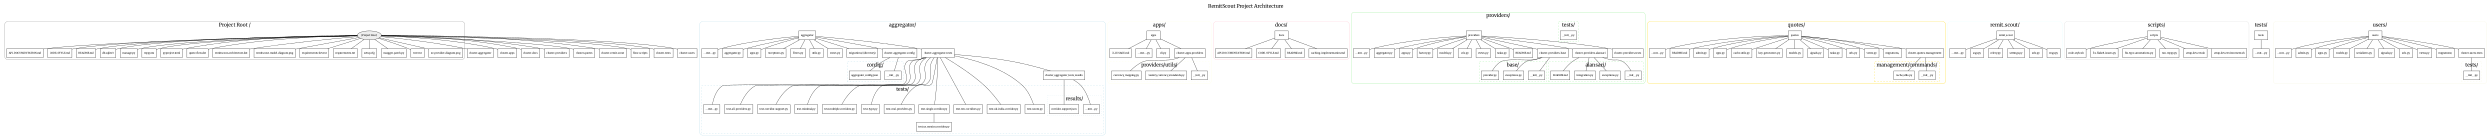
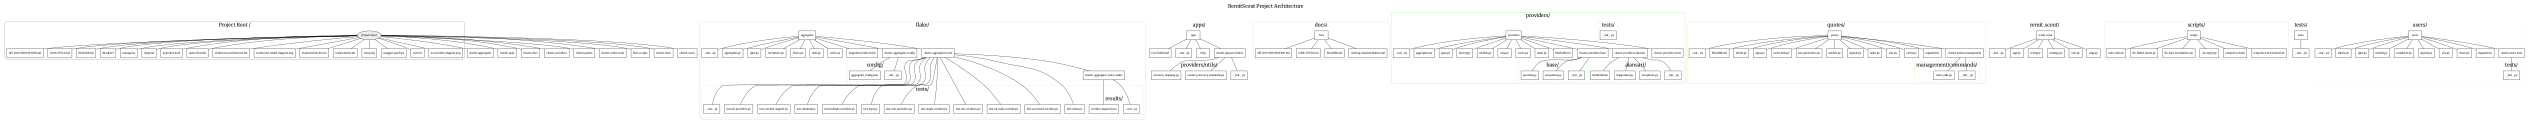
cluster "aggregator/": label "aggregator/" -> "flake/"
edge "test_single_corridor.py" -- "test_us_mexico_corridor.py": now "cluster_aggregator_tests" -- "test_us_mexico_corridor.py"
